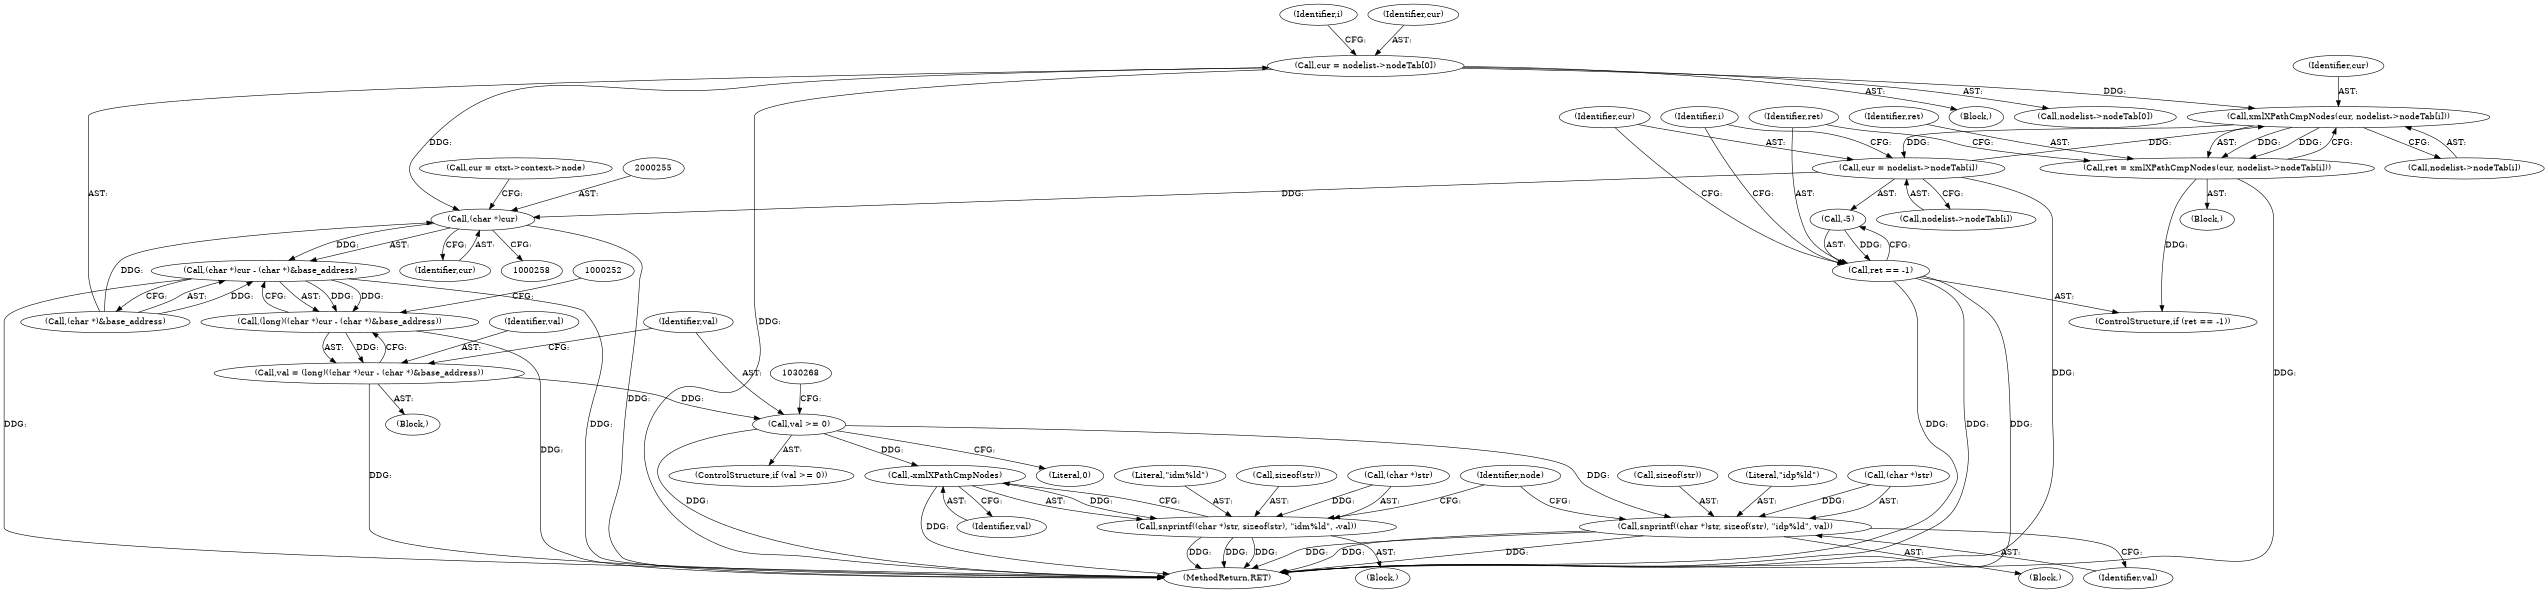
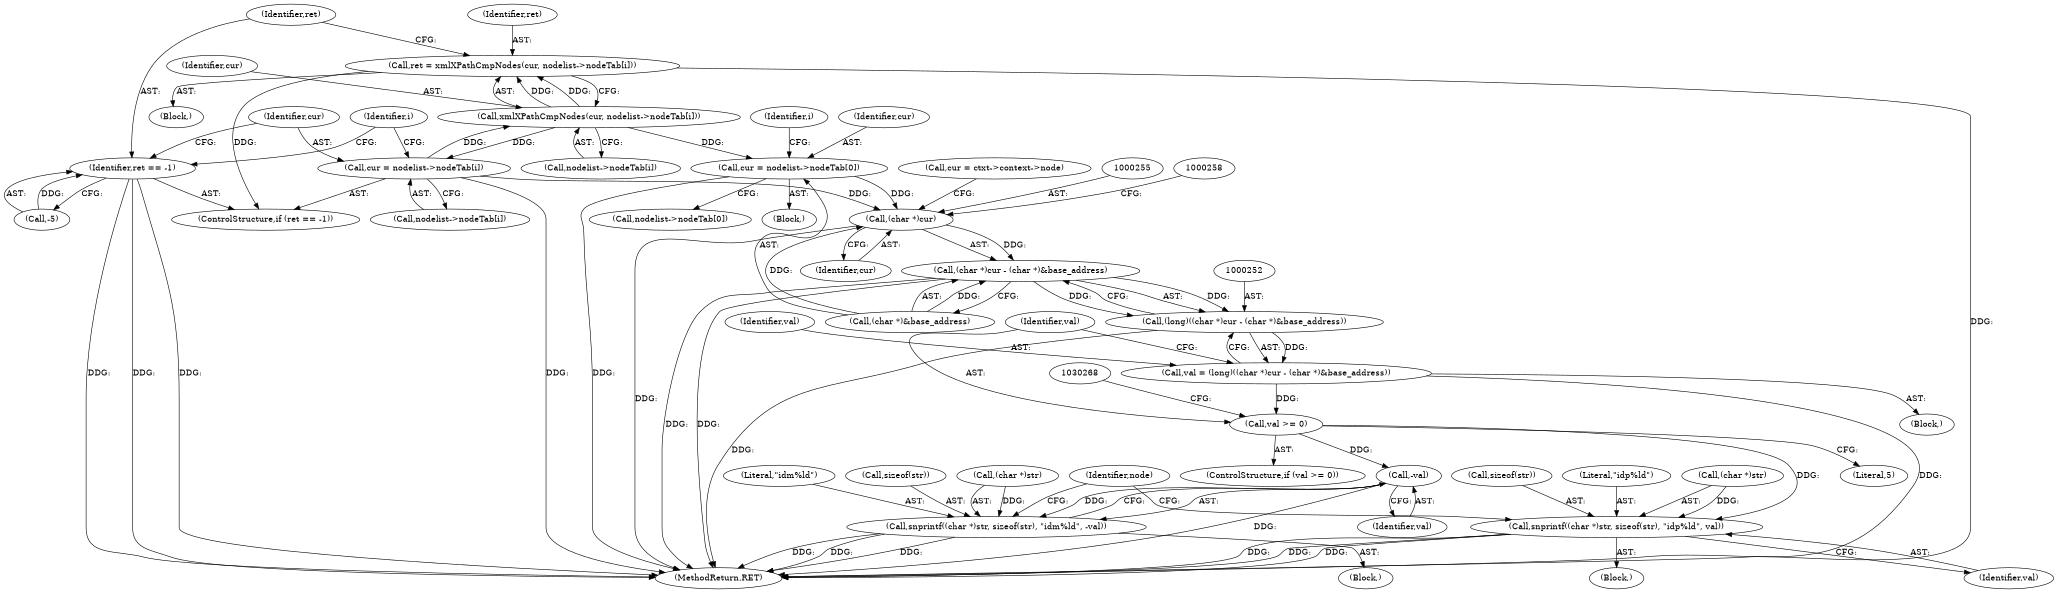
edge "(Call,cur = nodelist->nodeTab[0])" -> "(Call,xmlXPathCmpNodes(cur, nodelist->nodeTab[i]))": reversed
edge "(Call,cur = nodelist->nodeTab[0])" -> "(Call,nodelist->nodeTab[0])": label "AST: " -> "CFG: "
node "2000255": label "2000255" -> "1000255"
edge "(Call,cur = nodelist->nodeTab[i])" -> "(Call,-5)": now "(Call,cur = nodelist->nodeTab[i])" -> "(ControlStructure,if (ret == -1))"
edge "(Call,(char *)cur)" -> "1000258": reversed
node "(Call,ret == -1)": label "(Call,ret == -1)" -> "(Identifier,ret == -1)"
edge "1000252" -> "(Call,(long)((char *)cur - (char *)&base_address))": label "CFG: " -> "AST: "
node "(Call,-xmlXPathCmpNodes)": label "(Call,-xmlXPathCmpNodes)" -> "(Call,-val)"
node "(Literal,0)": label "(Literal,0)" -> "(Literal,5)"
edge "(Call,val >= 0)" -> "(MethodReturn,RET)": removed, label "DDG:"
